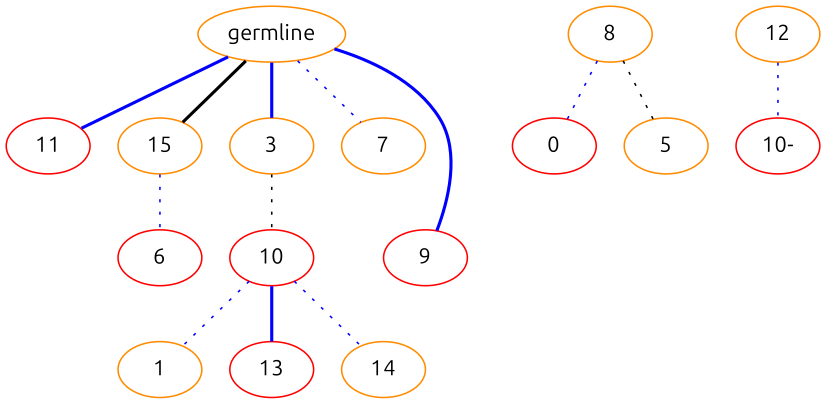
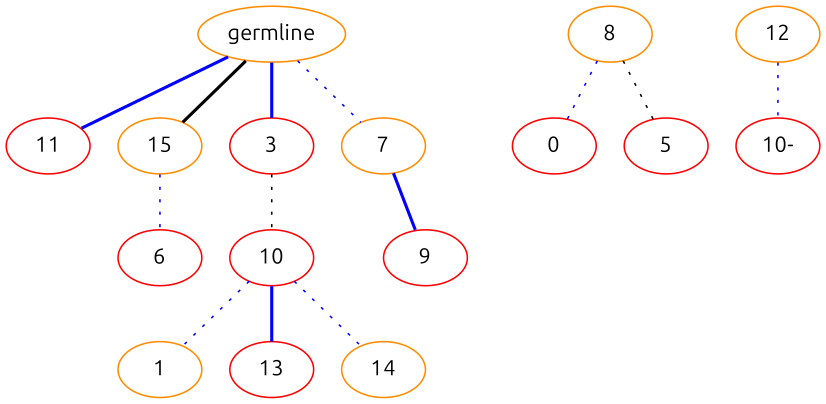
edge "germline" -- "9": now "7" -- "9"
node "3": color darkorange -> red
node "5": color darkorange -> red
